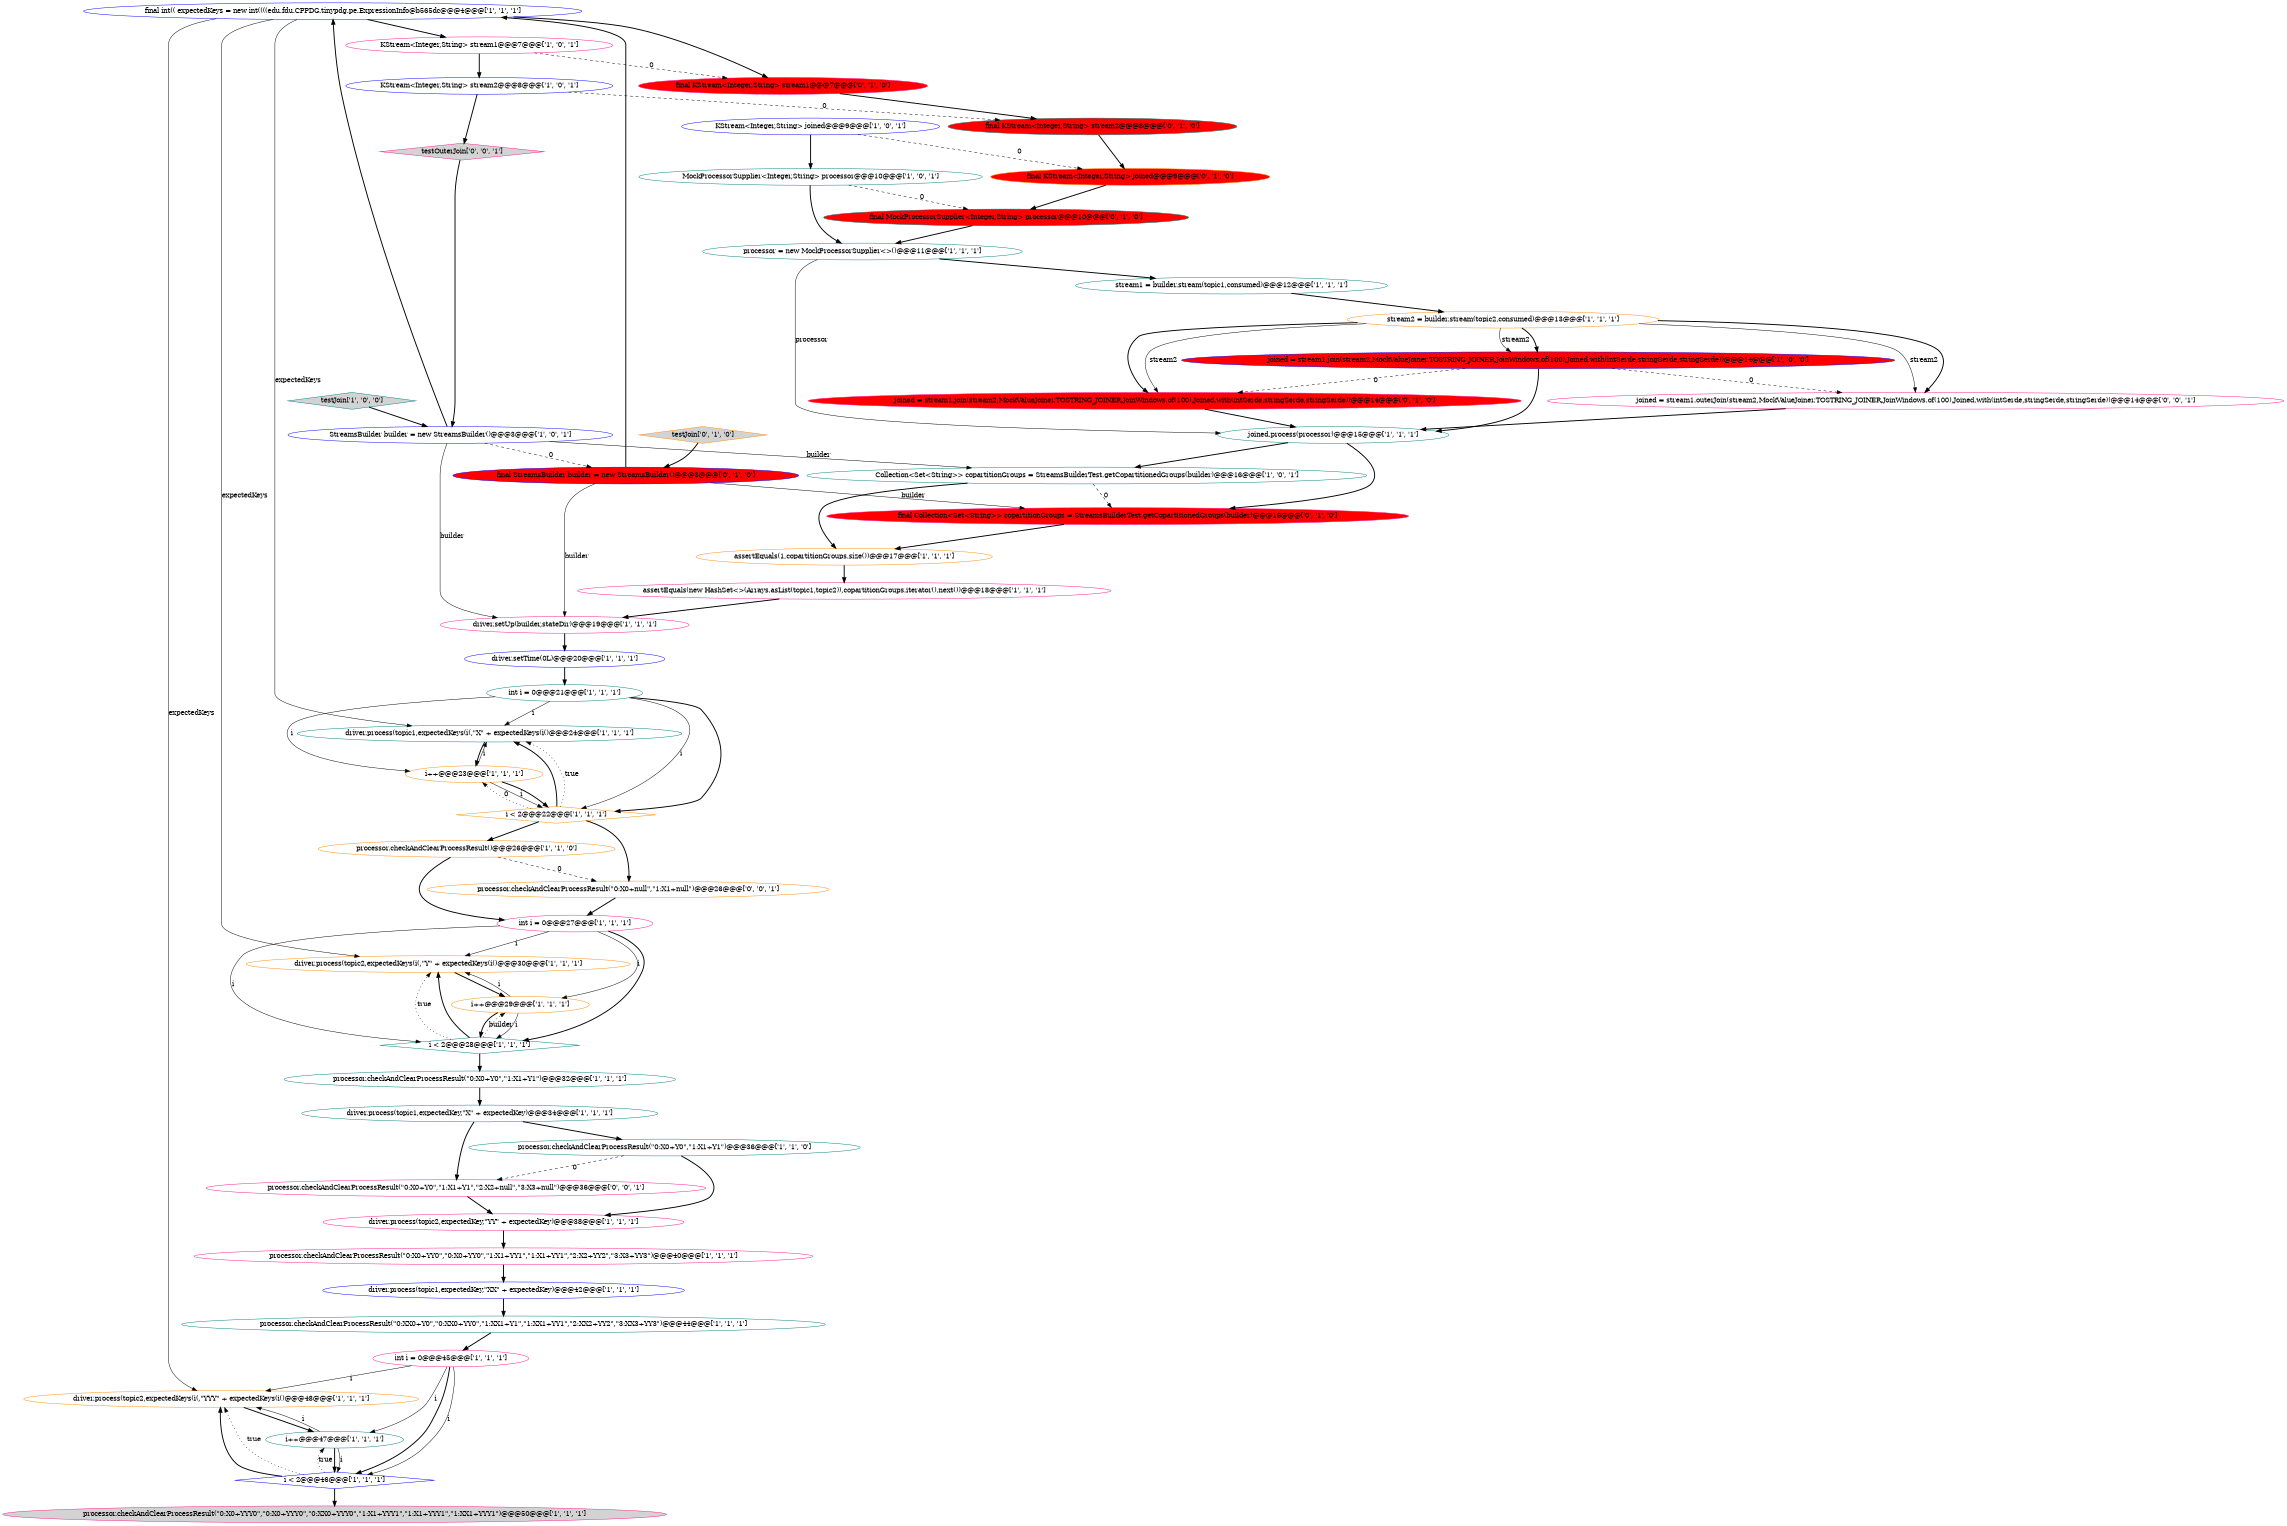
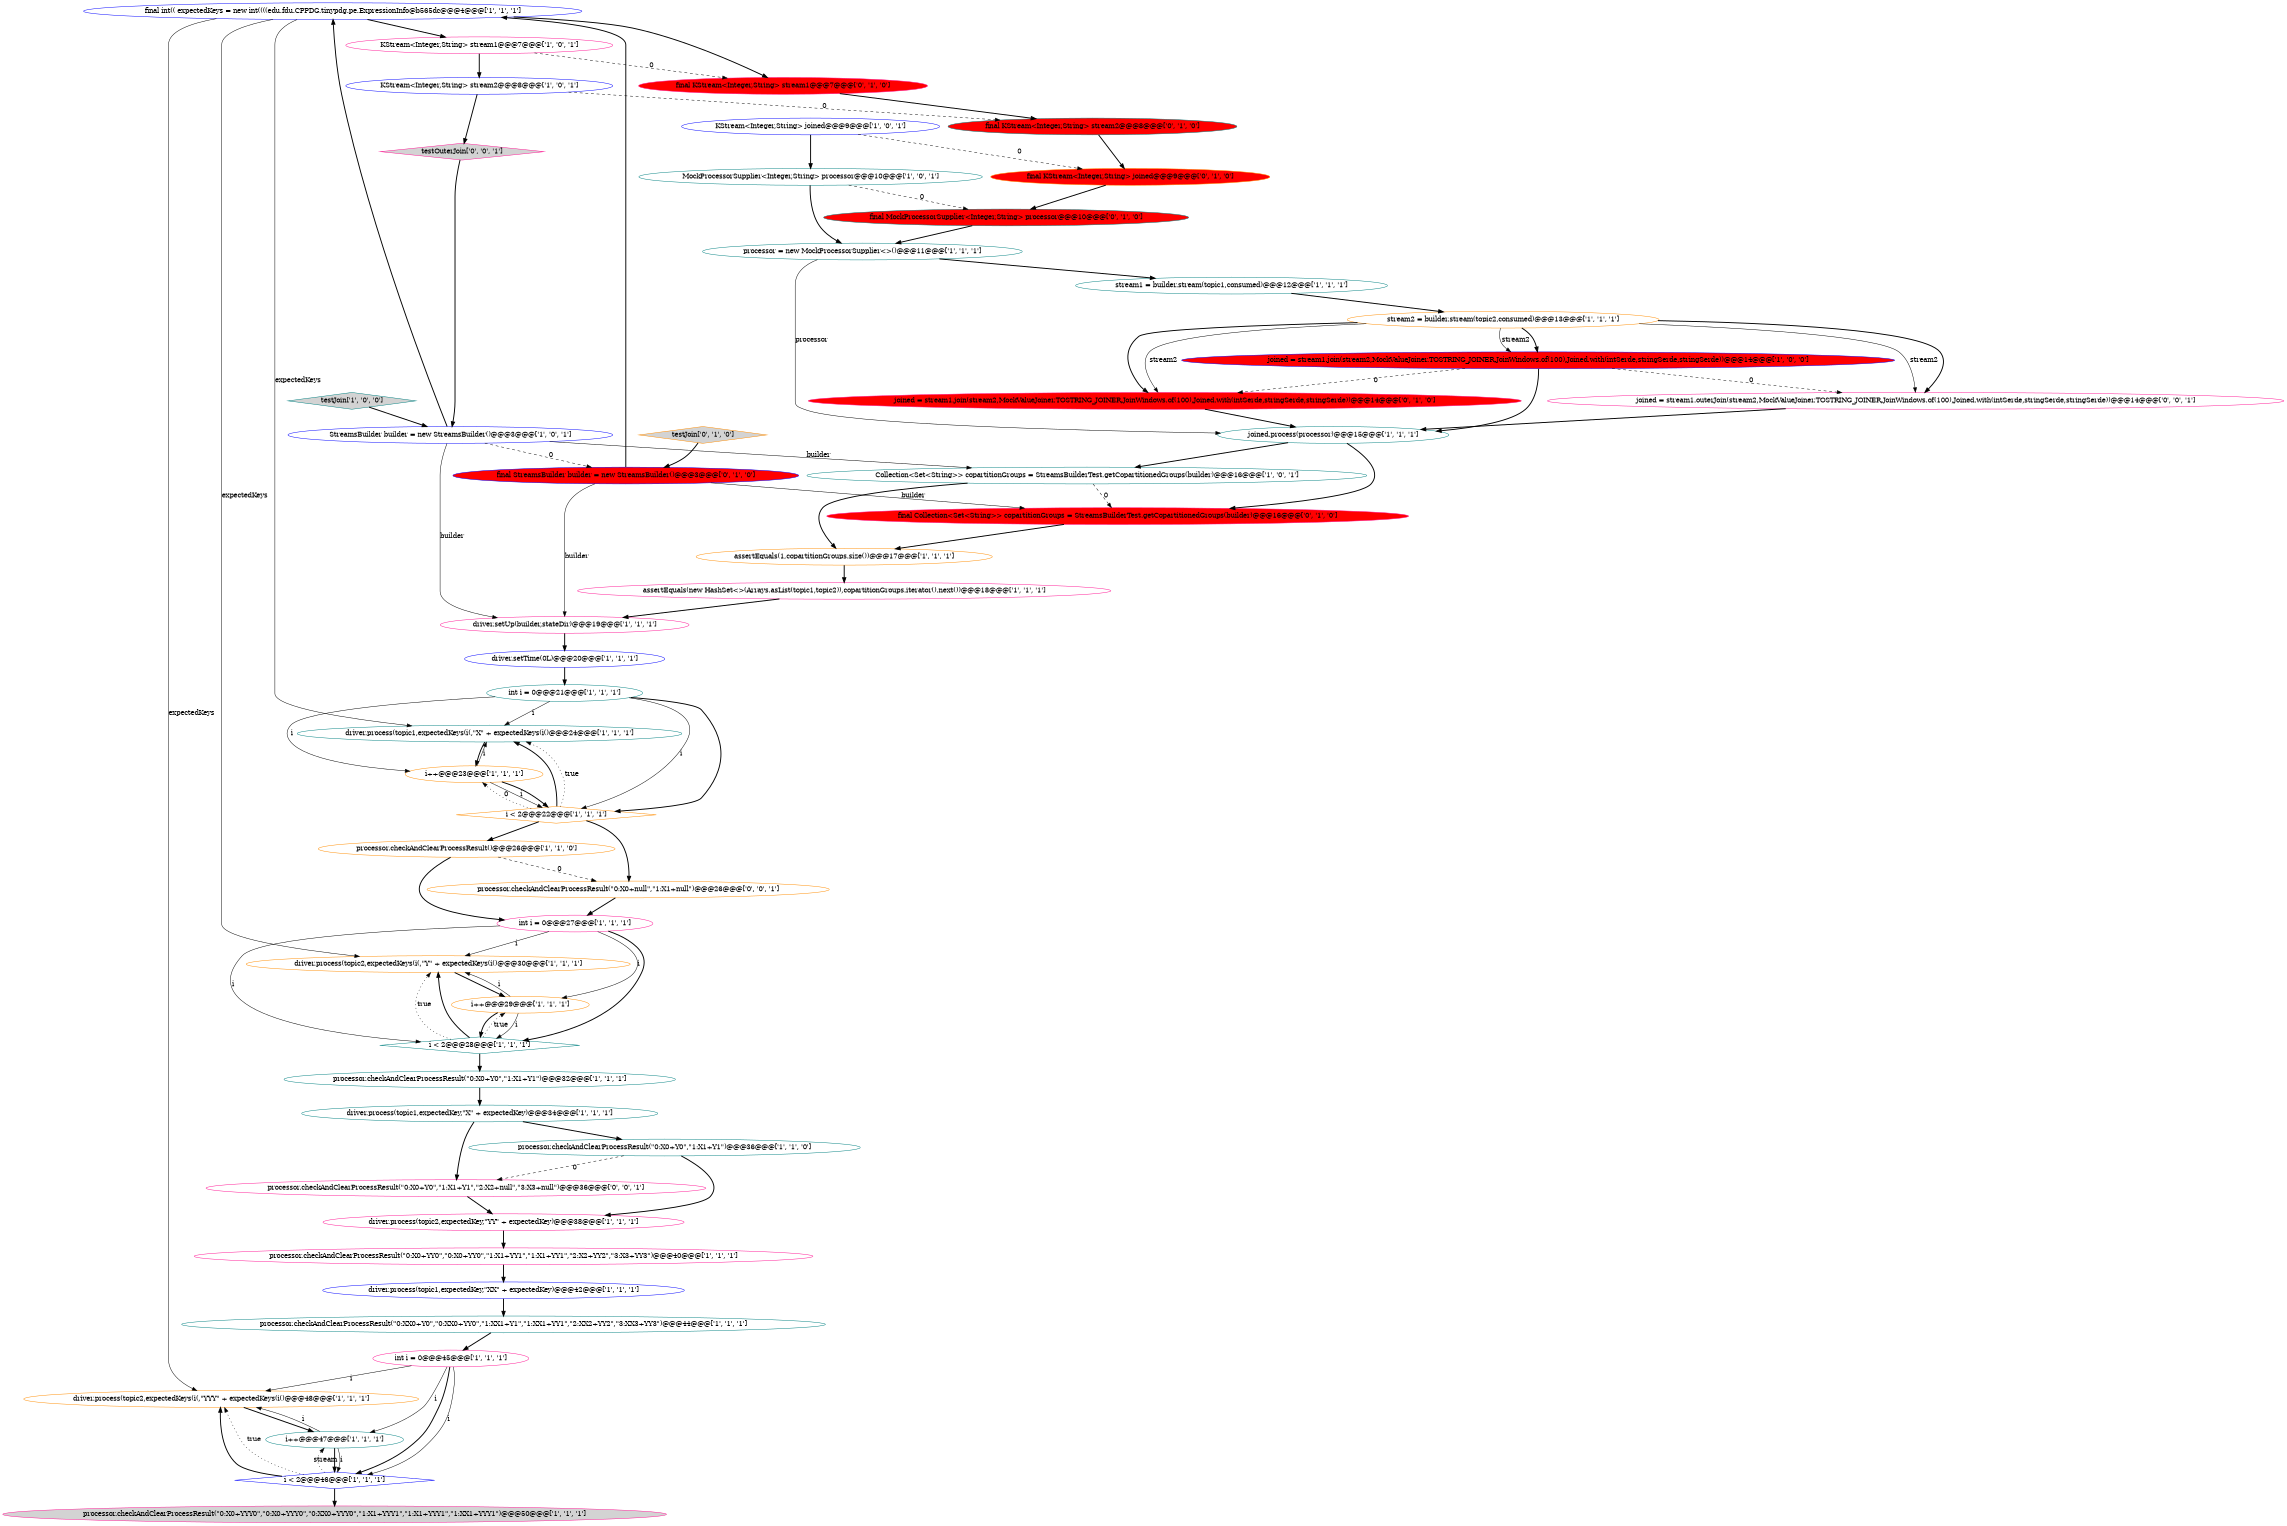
edge "i < 2@@@28@@@['1', '1', '1']" -> "i++@@@29@@@['1', '1', '1']": label "builder" -> "true"
edge "i < 2@@@46@@@['1', '1', '1']" -> "i++@@@47@@@['1', '1', '1']": label "true" -> "stream"
